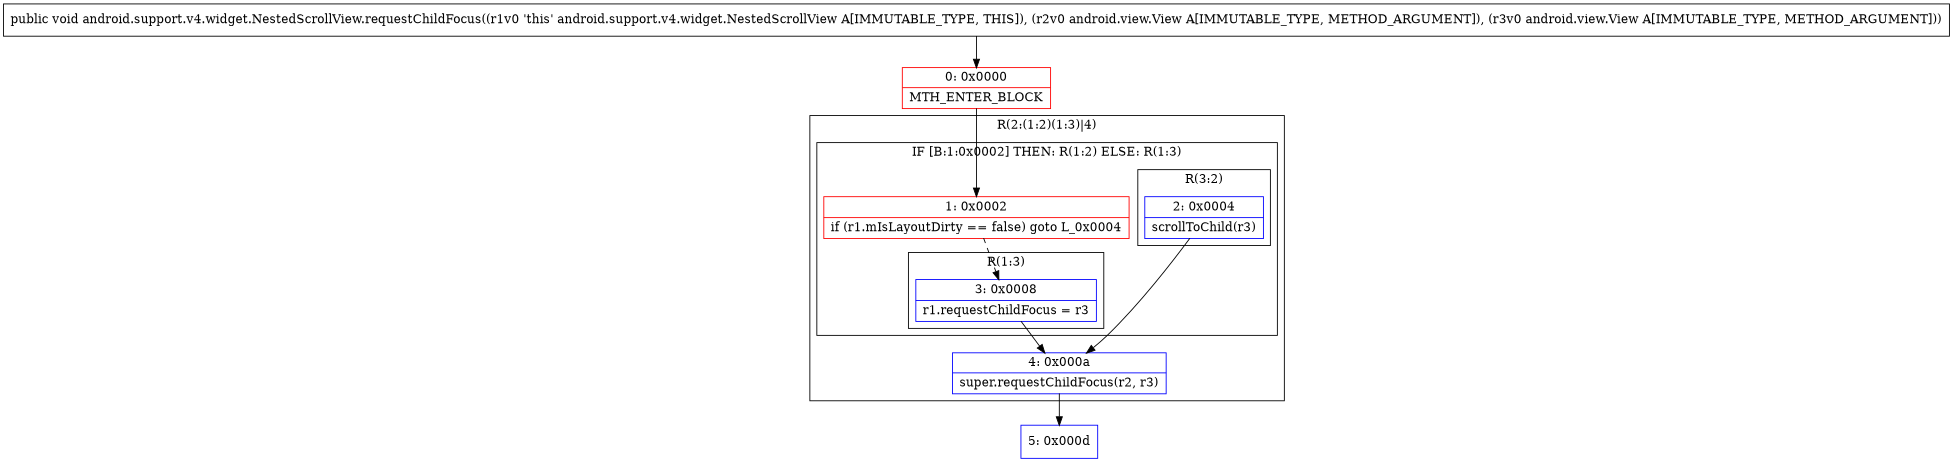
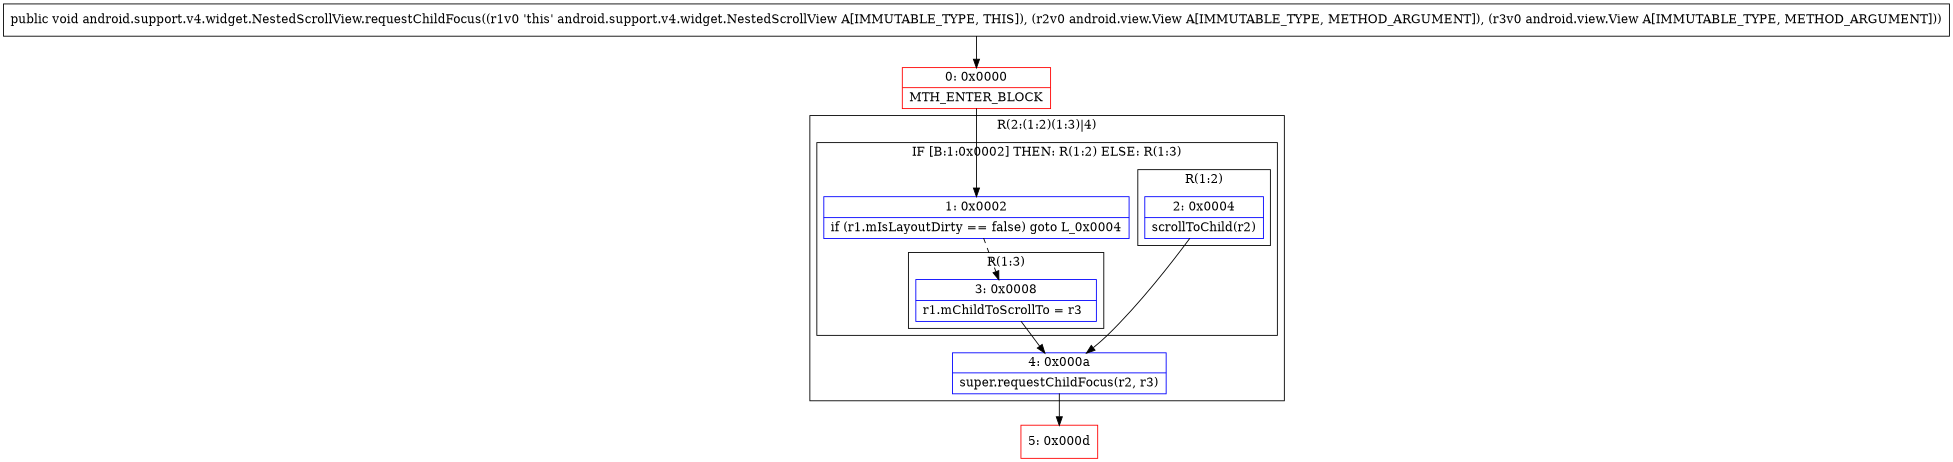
cluster "R(3:2)": label "R(3:2)" -> "R(1:2)"
node "1: 0x0002": color red -> blue
node "2: 0x0004": text "scrollToChild(r3)" -> "scrollToChild(r2)"
node "3: 0x0008": text "r1.requestChildFocus = r3" -> "r1.mChildToScrollTo = r3"
node "5: 0x000d": color blue -> red
